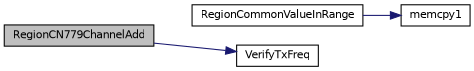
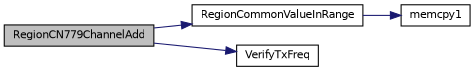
edge "RegionCN779ChannelAdd" -> "RegionCommonValueInRange": added
